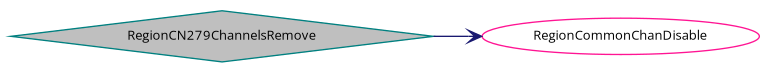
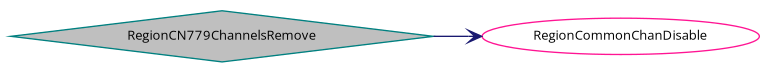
node "RegionCN279ChannelsRemove": label "RegionCN279ChannelsRemove" -> "RegionCN779ChannelsRemove"
